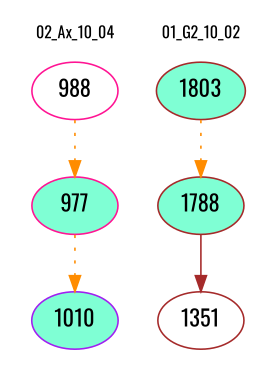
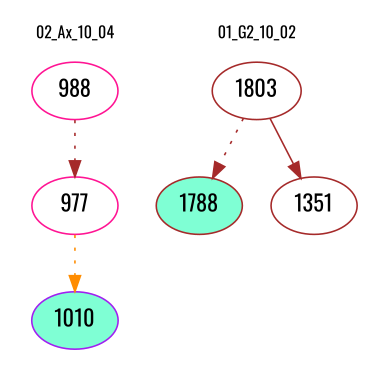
node "1803": fillcolor aquamarine -> white
edge "988" -> "977": color darkorange -> brown
edge "1803" -> "1788": color darkorange -> brown
node "977": fillcolor aquamarine -> white
edge "1788" -> "1351": now "1803" -> "1351"
